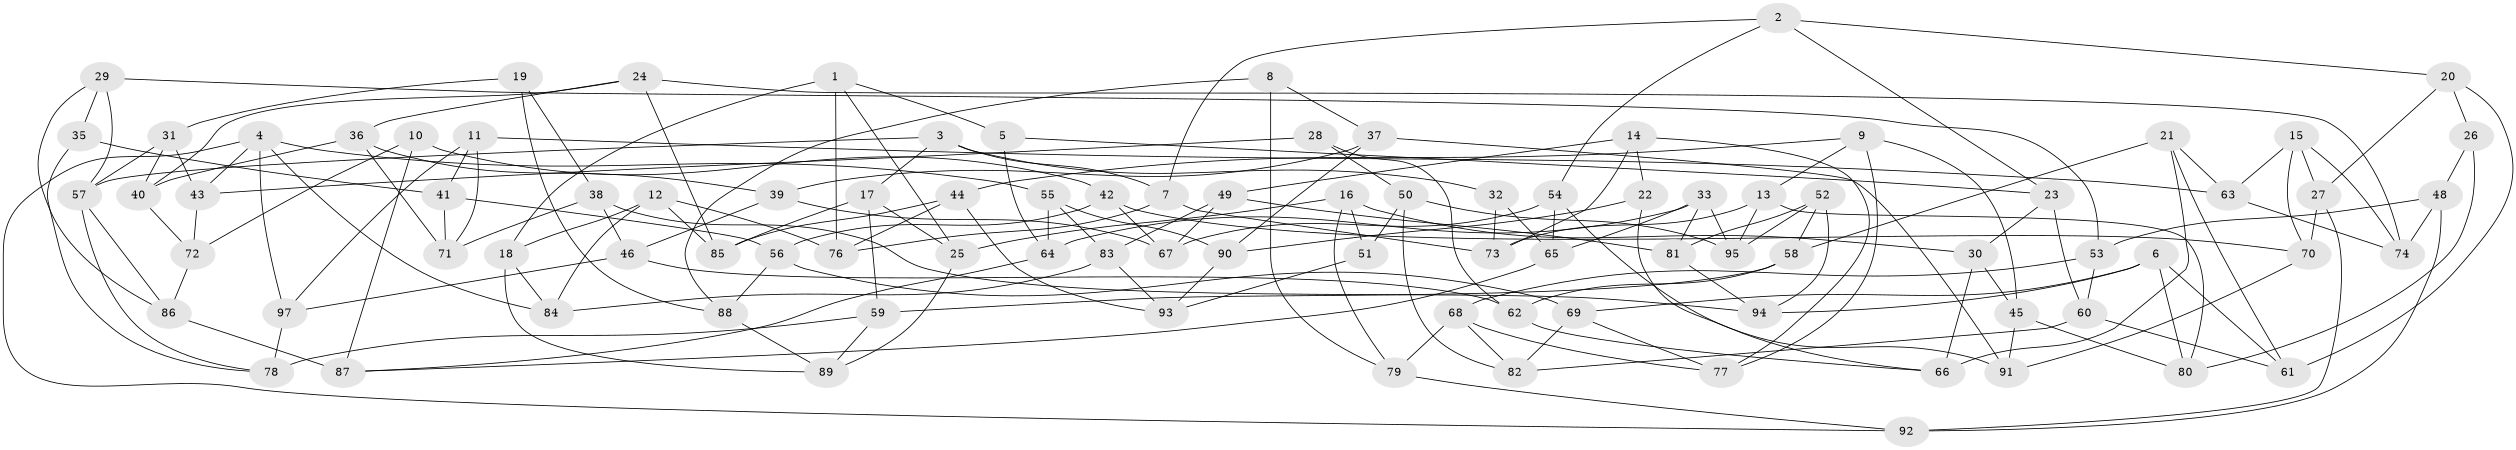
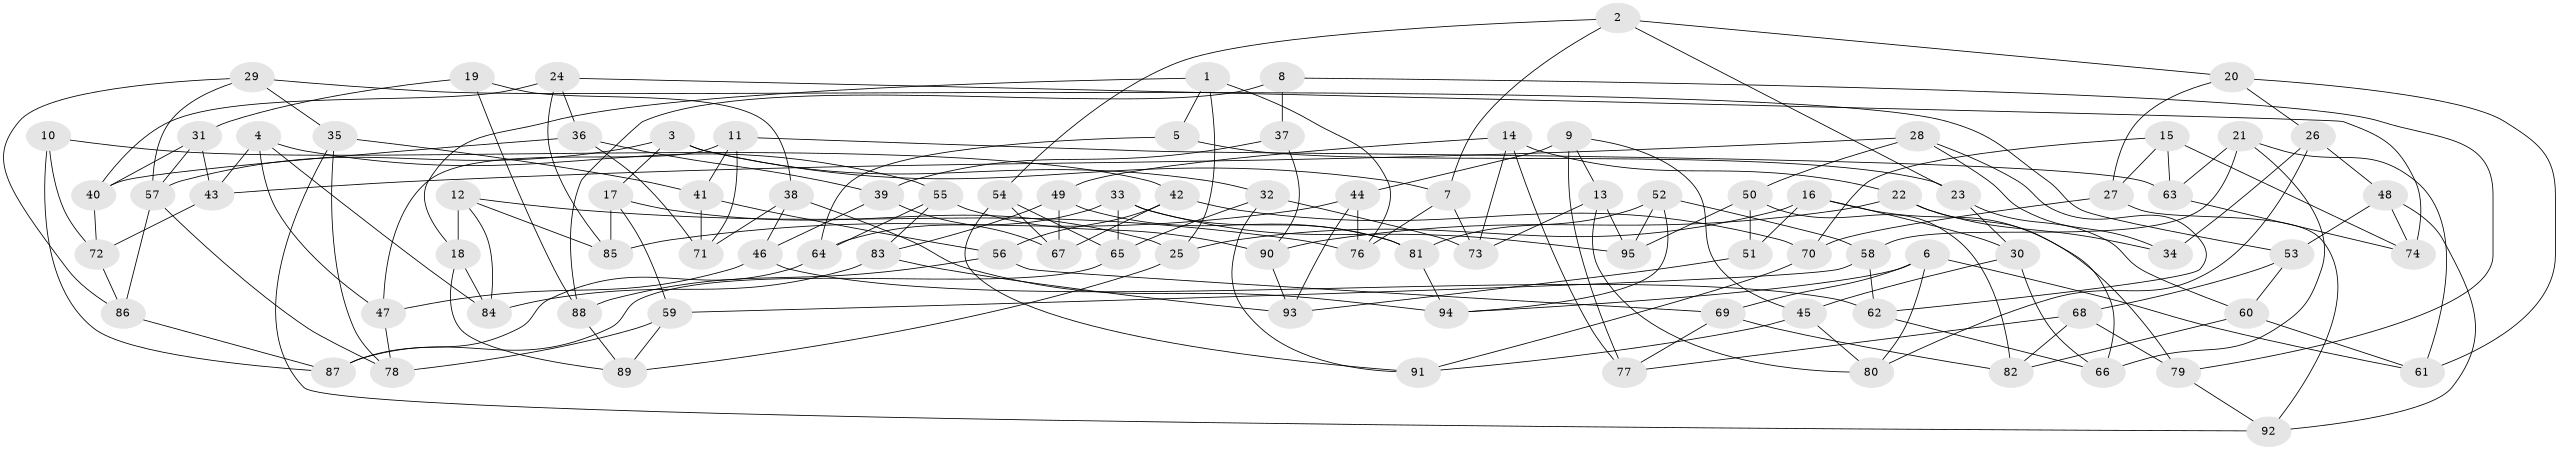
edge "37" -- "91": now "32" -- "91"
node "34": added
node "97": label "97" -> "47"
edge "4" -- "92": now "35" -- "92"
